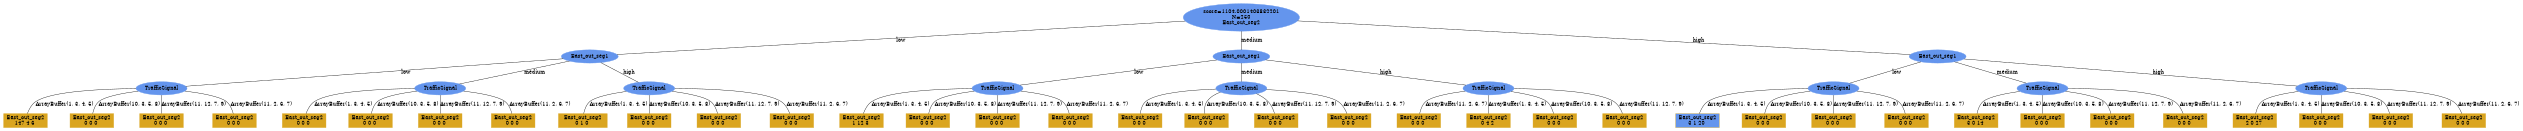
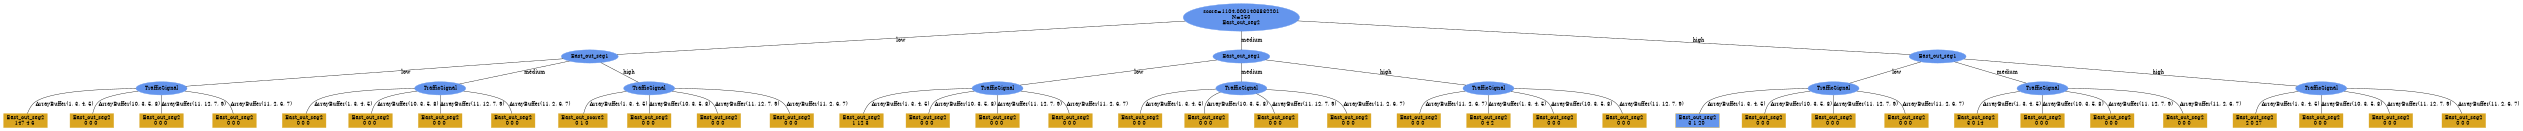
node "East_out_seg2 0 1 0": label "East_out_seg2 0 1 0" -> "East_out_score2 0 1 0"
